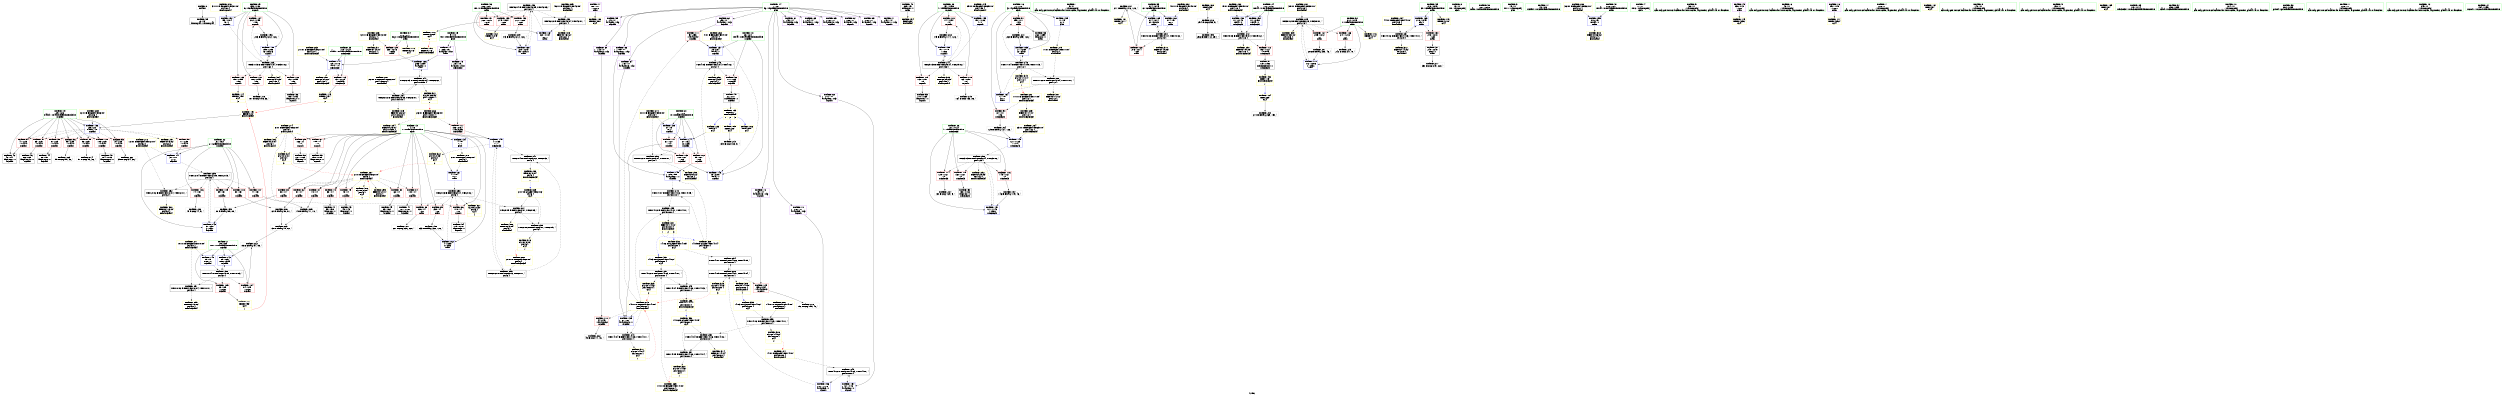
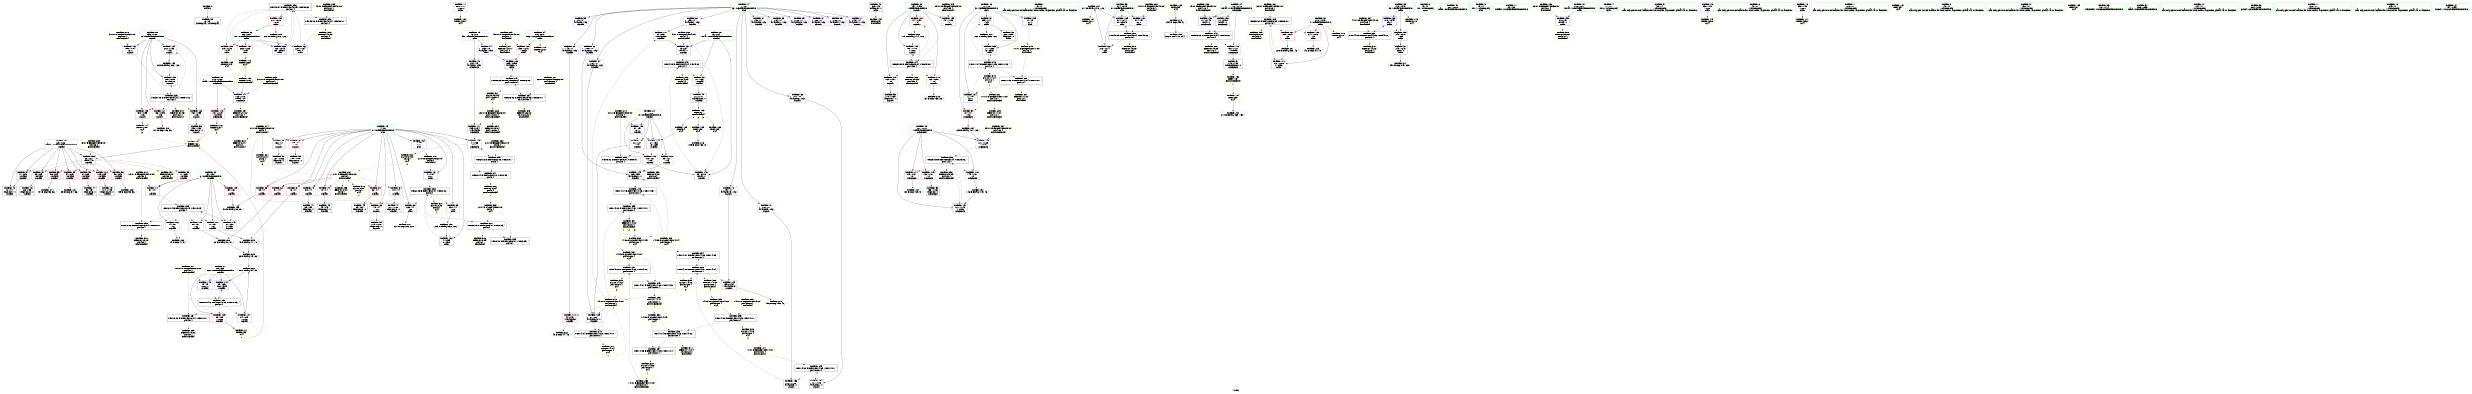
node "NodeID: 2": text "Glob" -> "FRet"
edge "NodeID: 36" -> "NodeID: 132": reversed
edge "NodeID: 239" -> "NodeID: 109": now "NodeID: 239" -> "NodeID: 220"
node "NodeID: 318": removed
